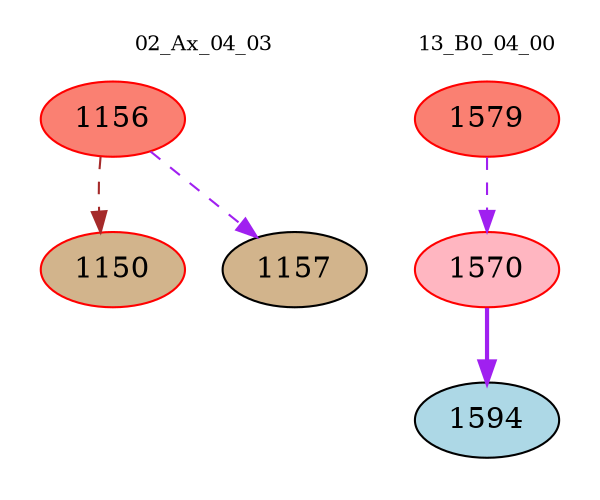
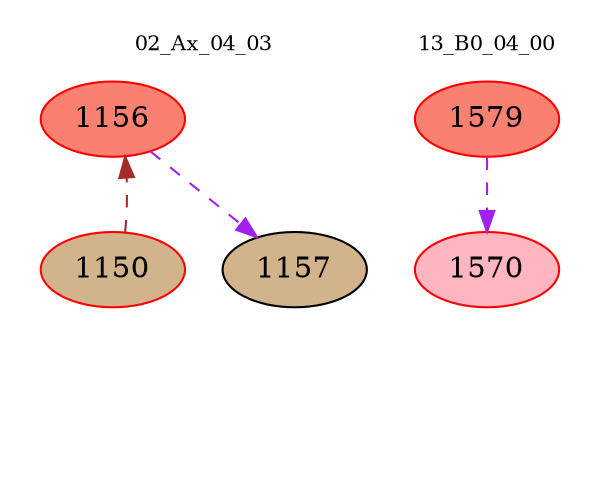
edge "1156" -> "1150": reversed
node "1594": removed
